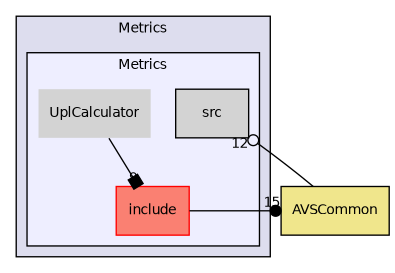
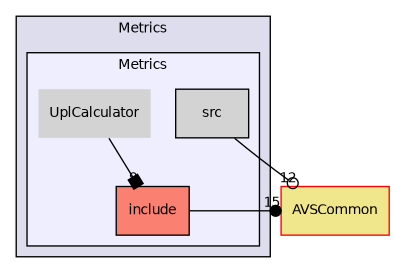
edge "AVSCommon" -> "src": reversed
node "include": color red -> black
node "AVSCommon": color black -> red
